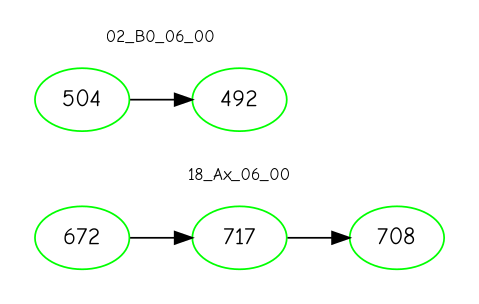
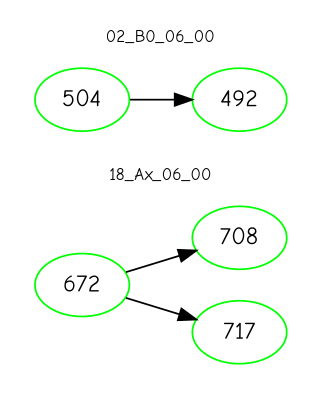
edge "717" -> "708": now "672" -> "708"
